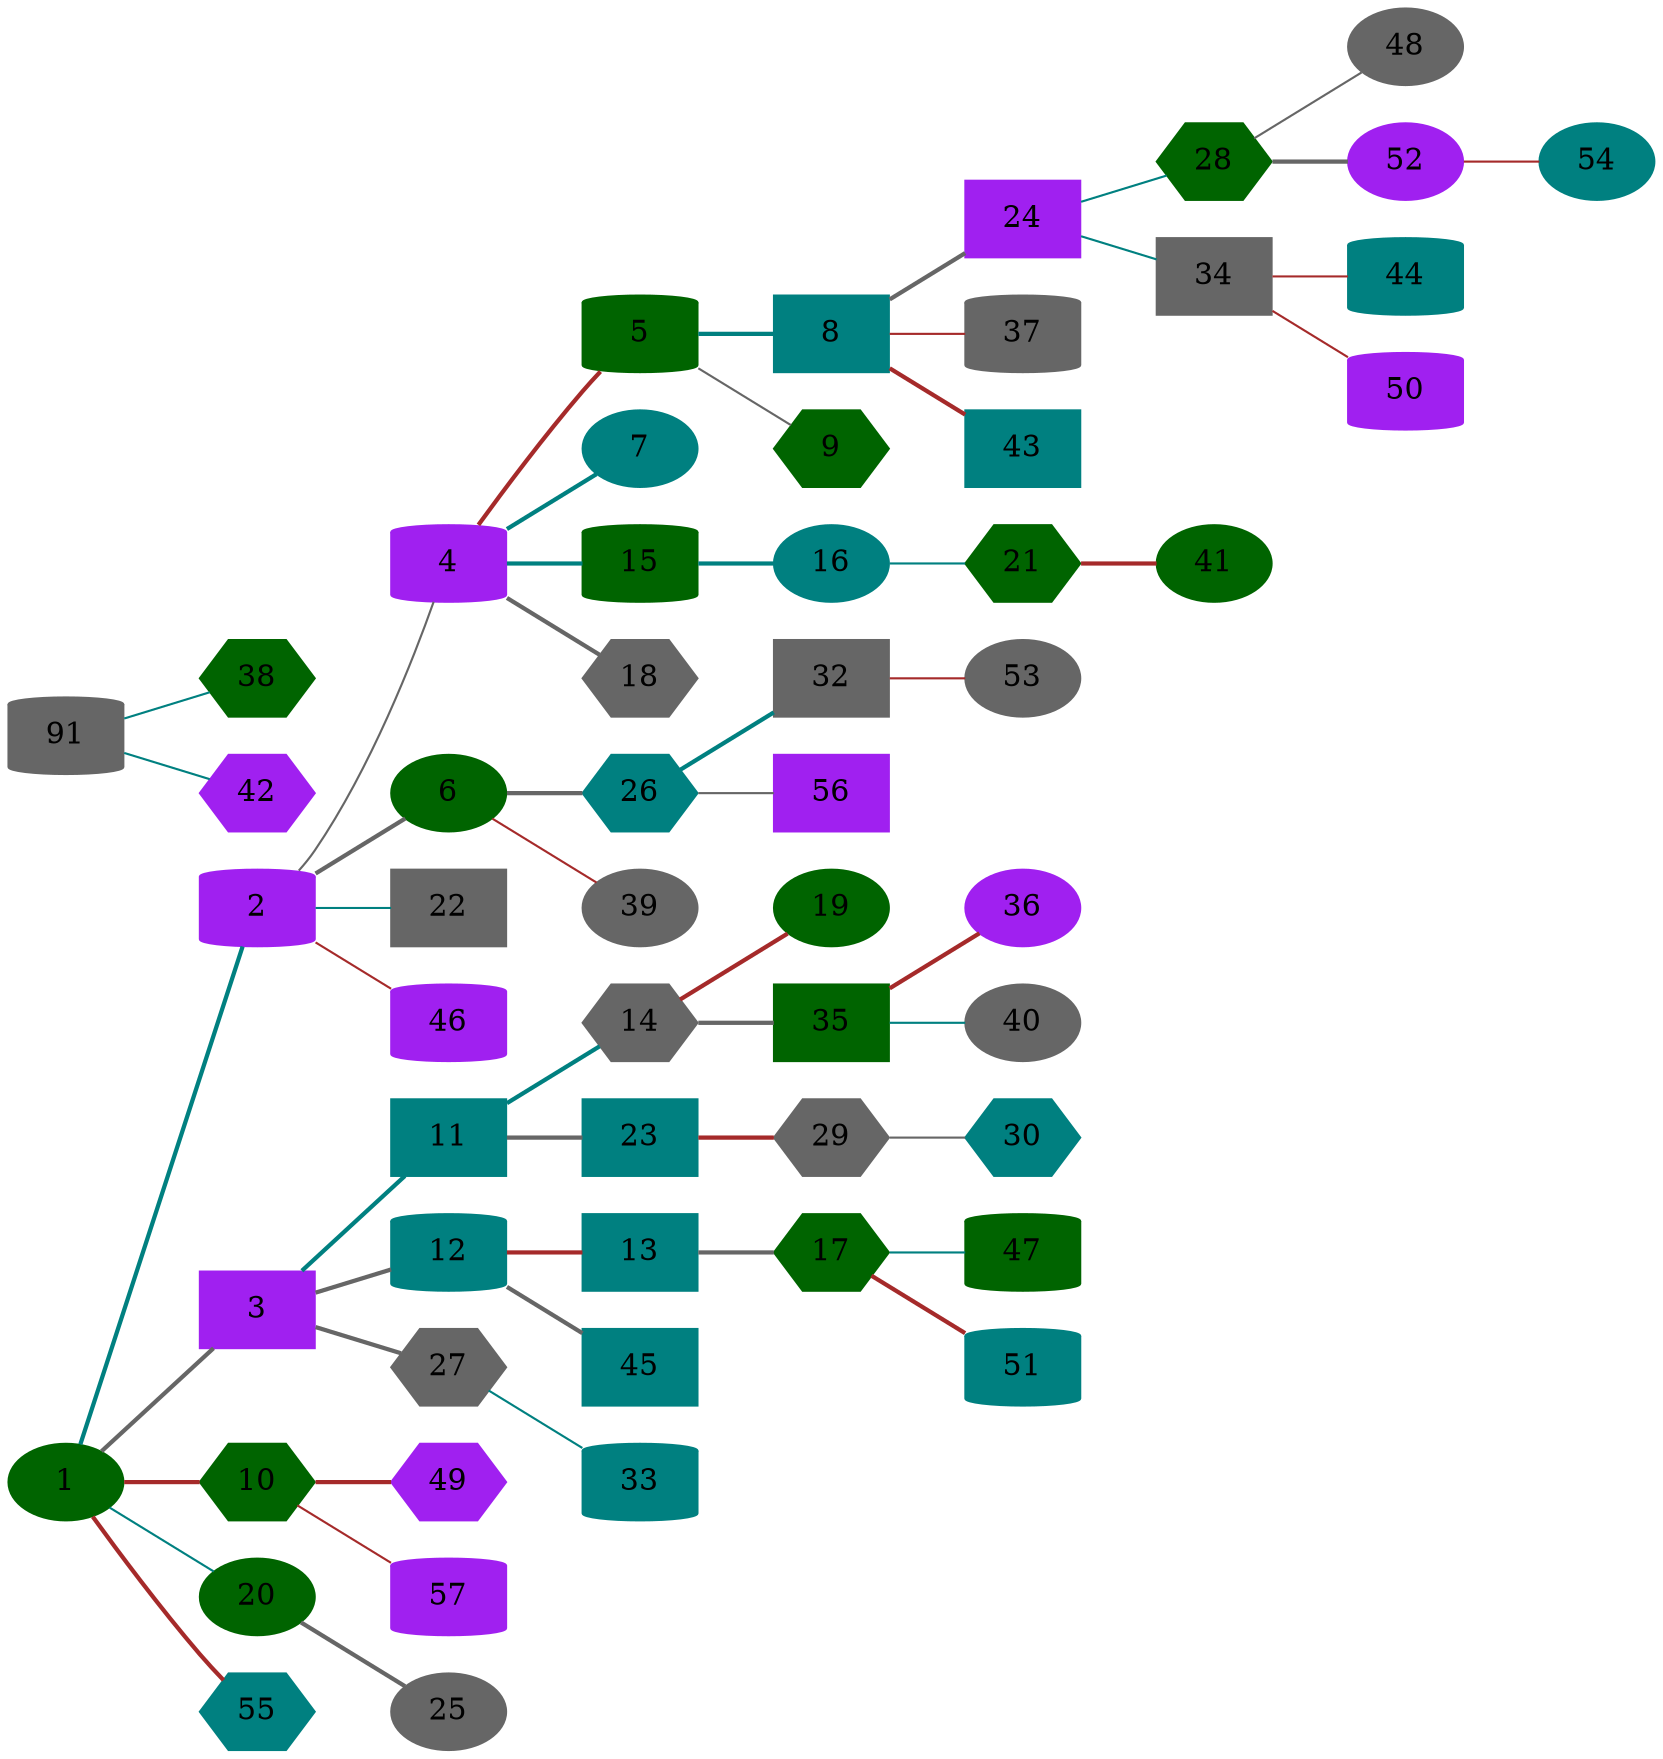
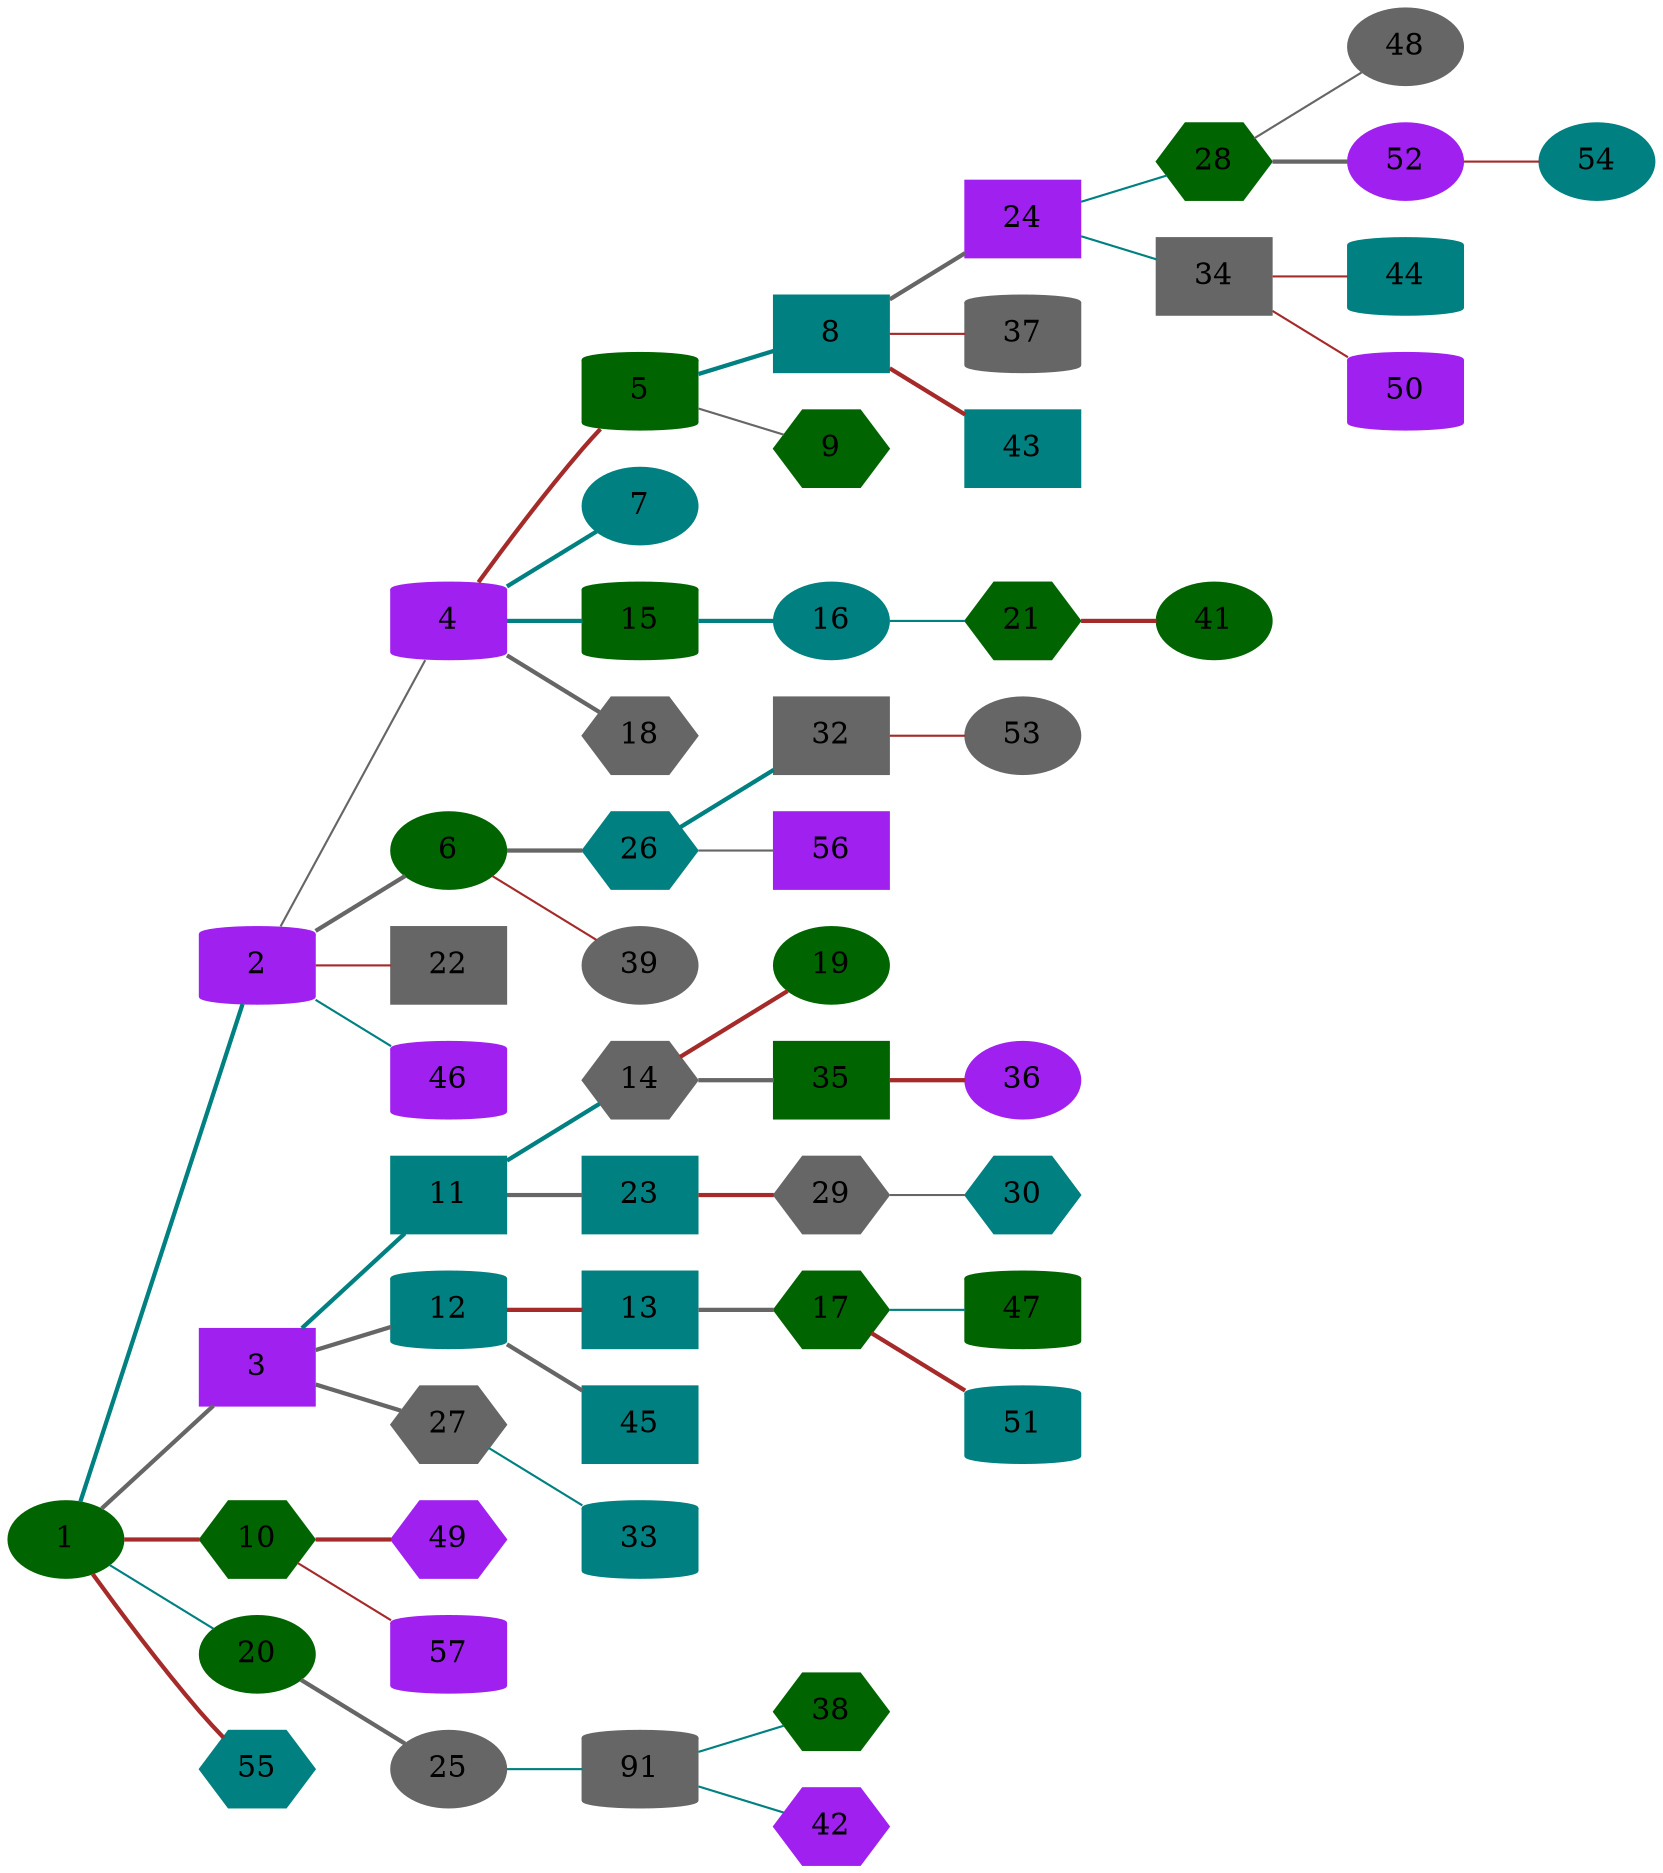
edge "2" -- "22": color teal -> brown
edge "2" -- "46": color brown -> teal
node "40": removed
edge "25" -- "91": added
